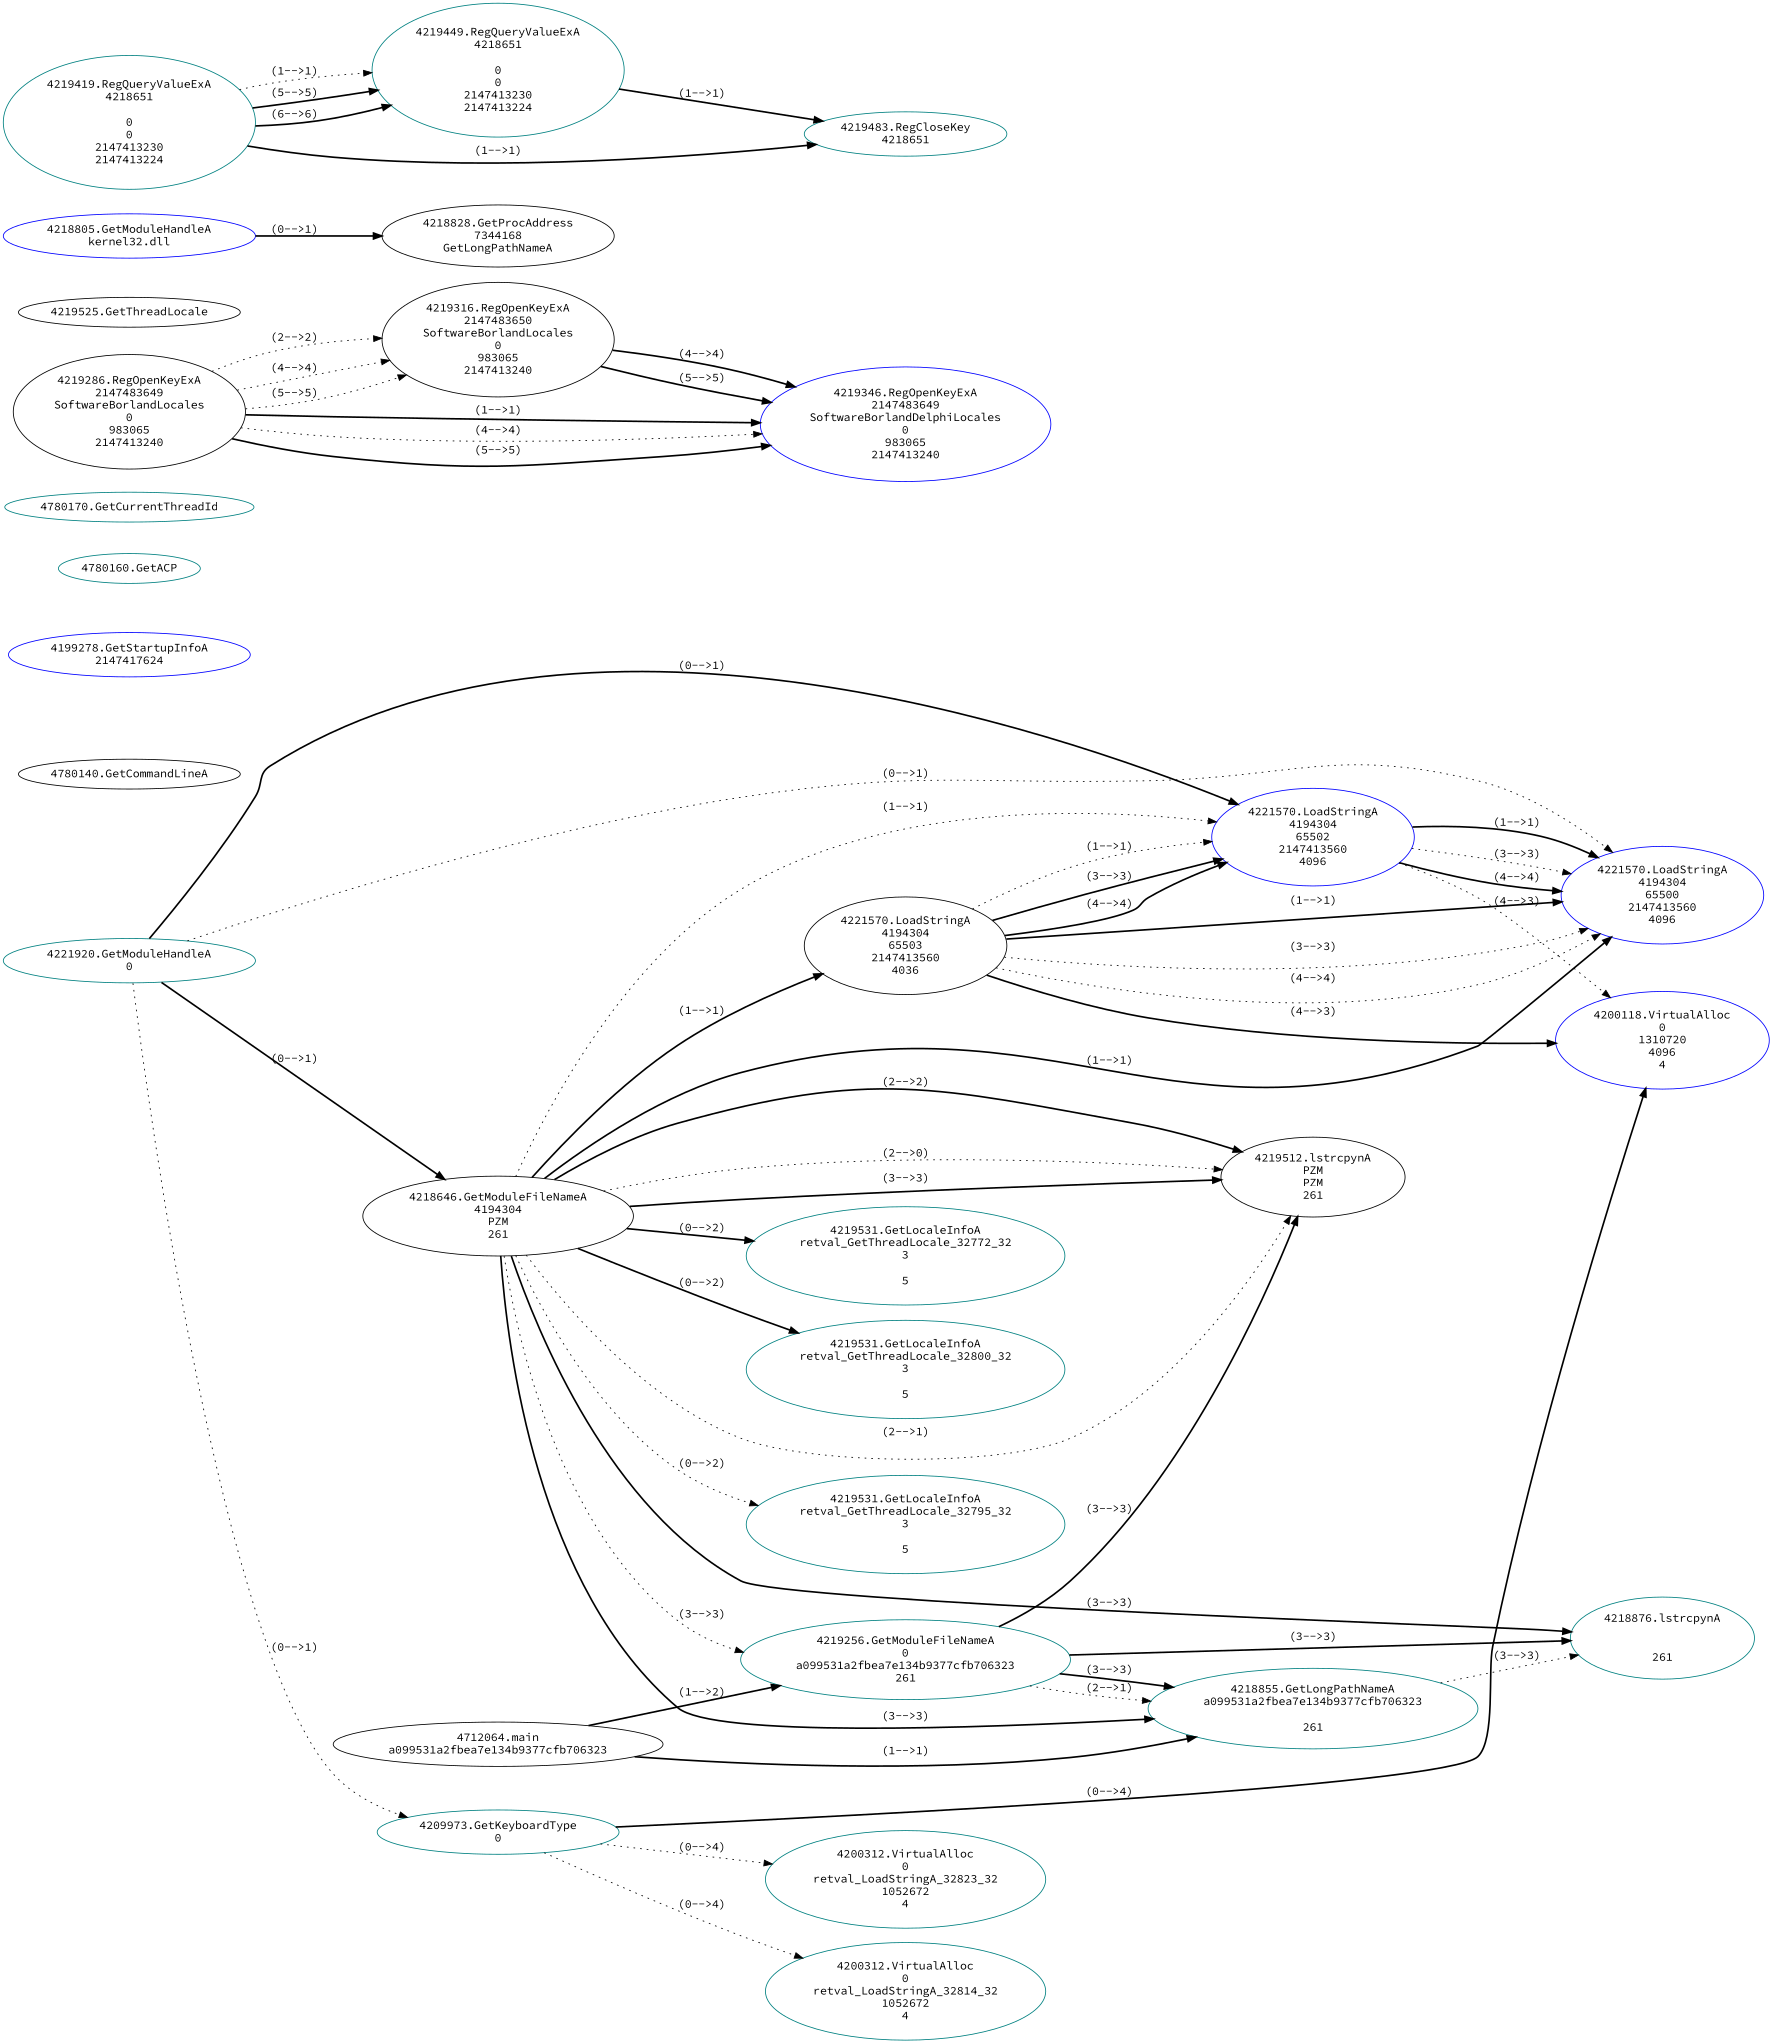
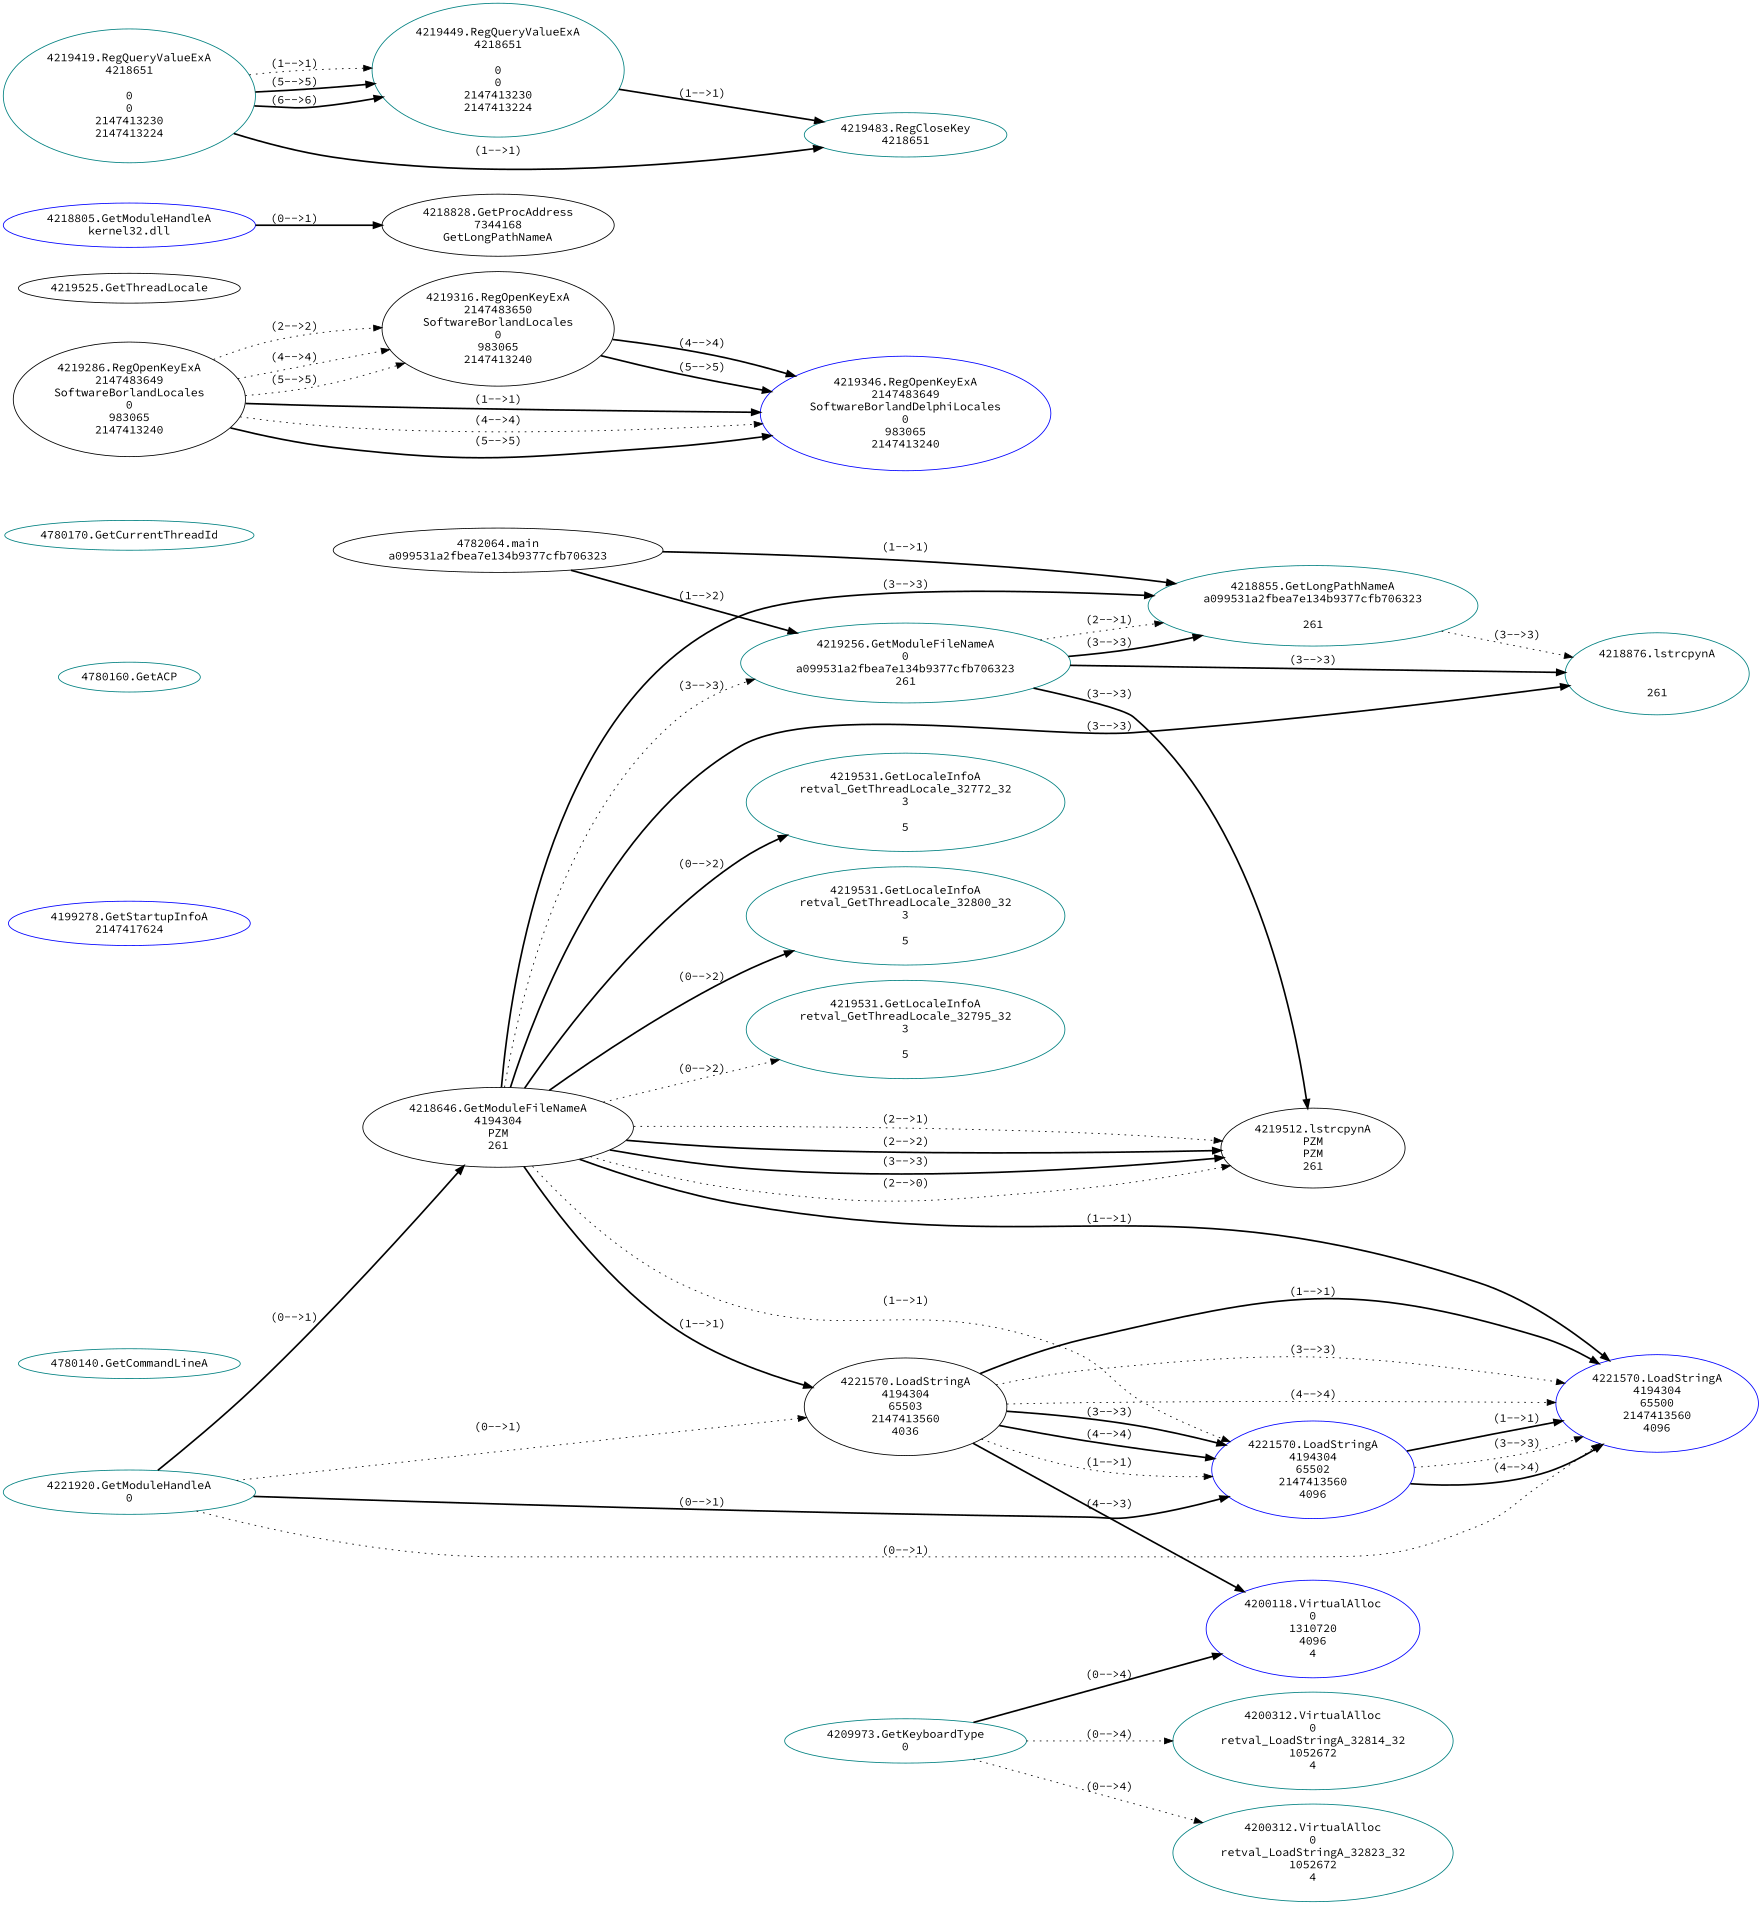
node "4780140.GetCommandLineA": color black -> teal
edge "4221570.LoadStringA 4194304 65502 2147413560 4096" -> "4200118.VirtualAlloc 0 1310720 4096 4": removed, label "(4-->3)"
edge "4221920.GetModuleHandleA 0" -> "4209973.GetKeyboardType 0": now "4221920.GetModuleHandleA 0" -> "4221570.LoadStringA 4194304 65503 2147413560 4036"
node "4712064.main a099531a2fbea7e134b9377cfb706323": label "4712064.main a099531a2fbea7e134b9377cfb706323" -> "4782064.main a099531a2fbea7e134b9377cfb706323"
